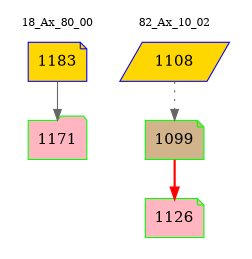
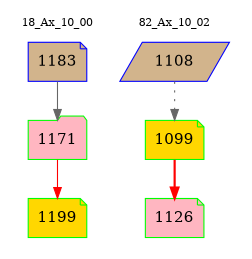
cluster "18_Ax_80_00": label "18_Ax_80_00" -> "18_Ax_10_00"
node "1183": fillcolor gold -> tan
node "1108": fillcolor gold -> tan
node "1099": fillcolor tan -> gold
node "1199": added
